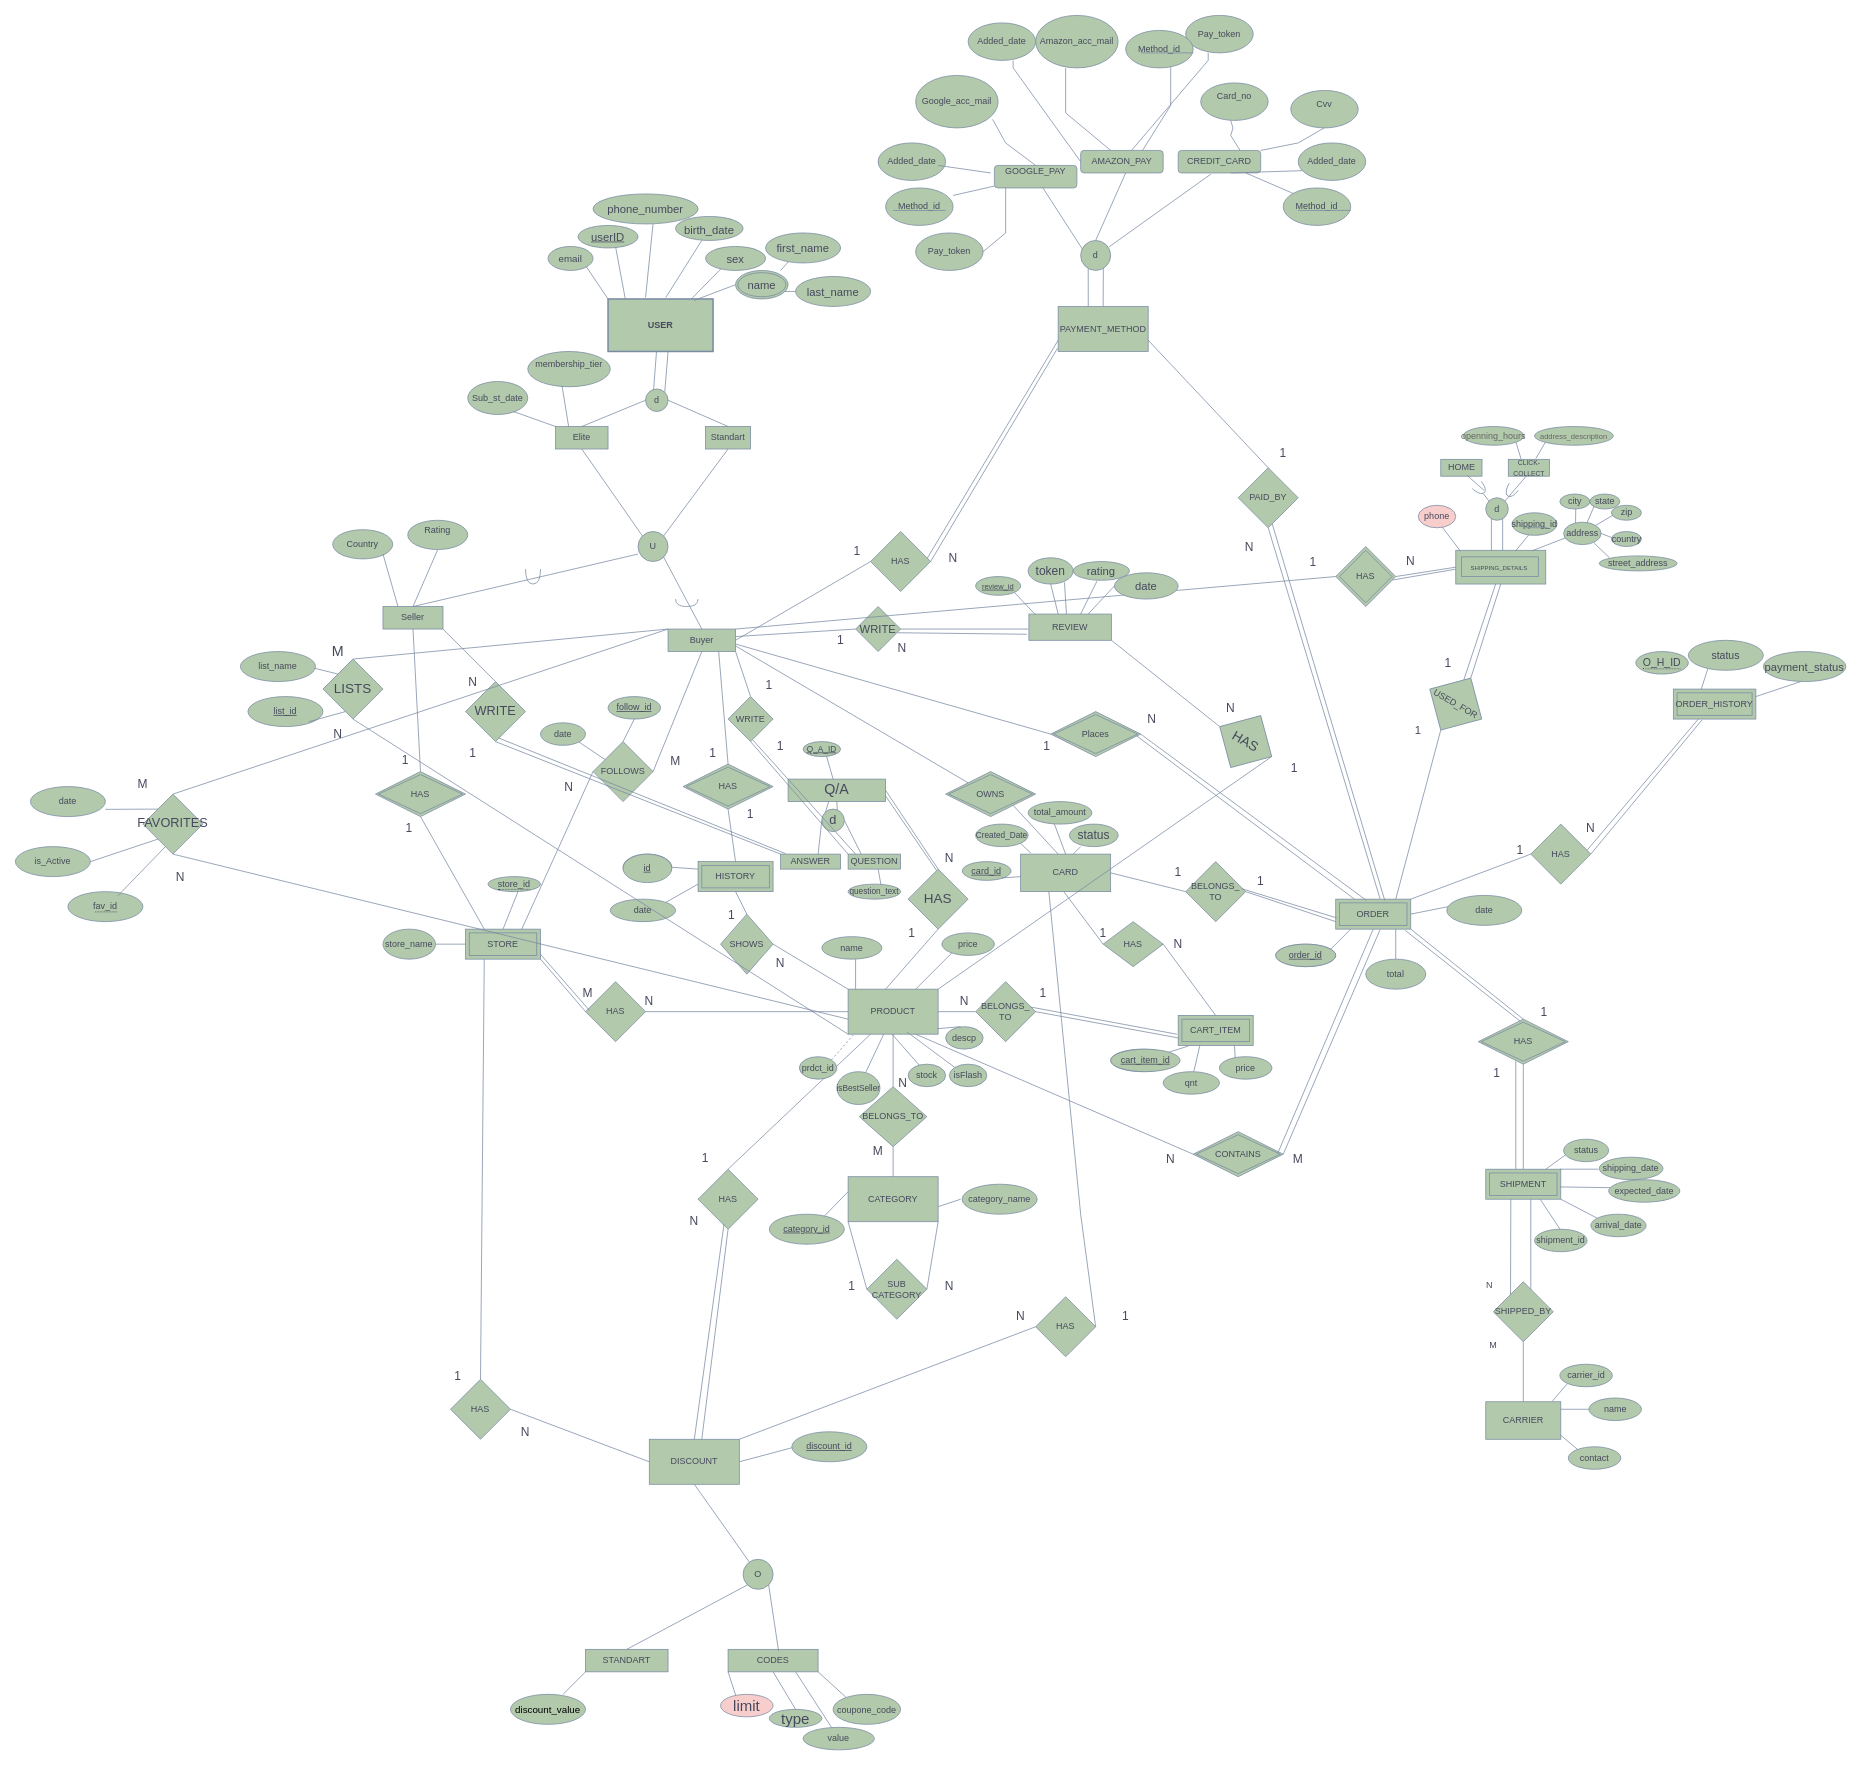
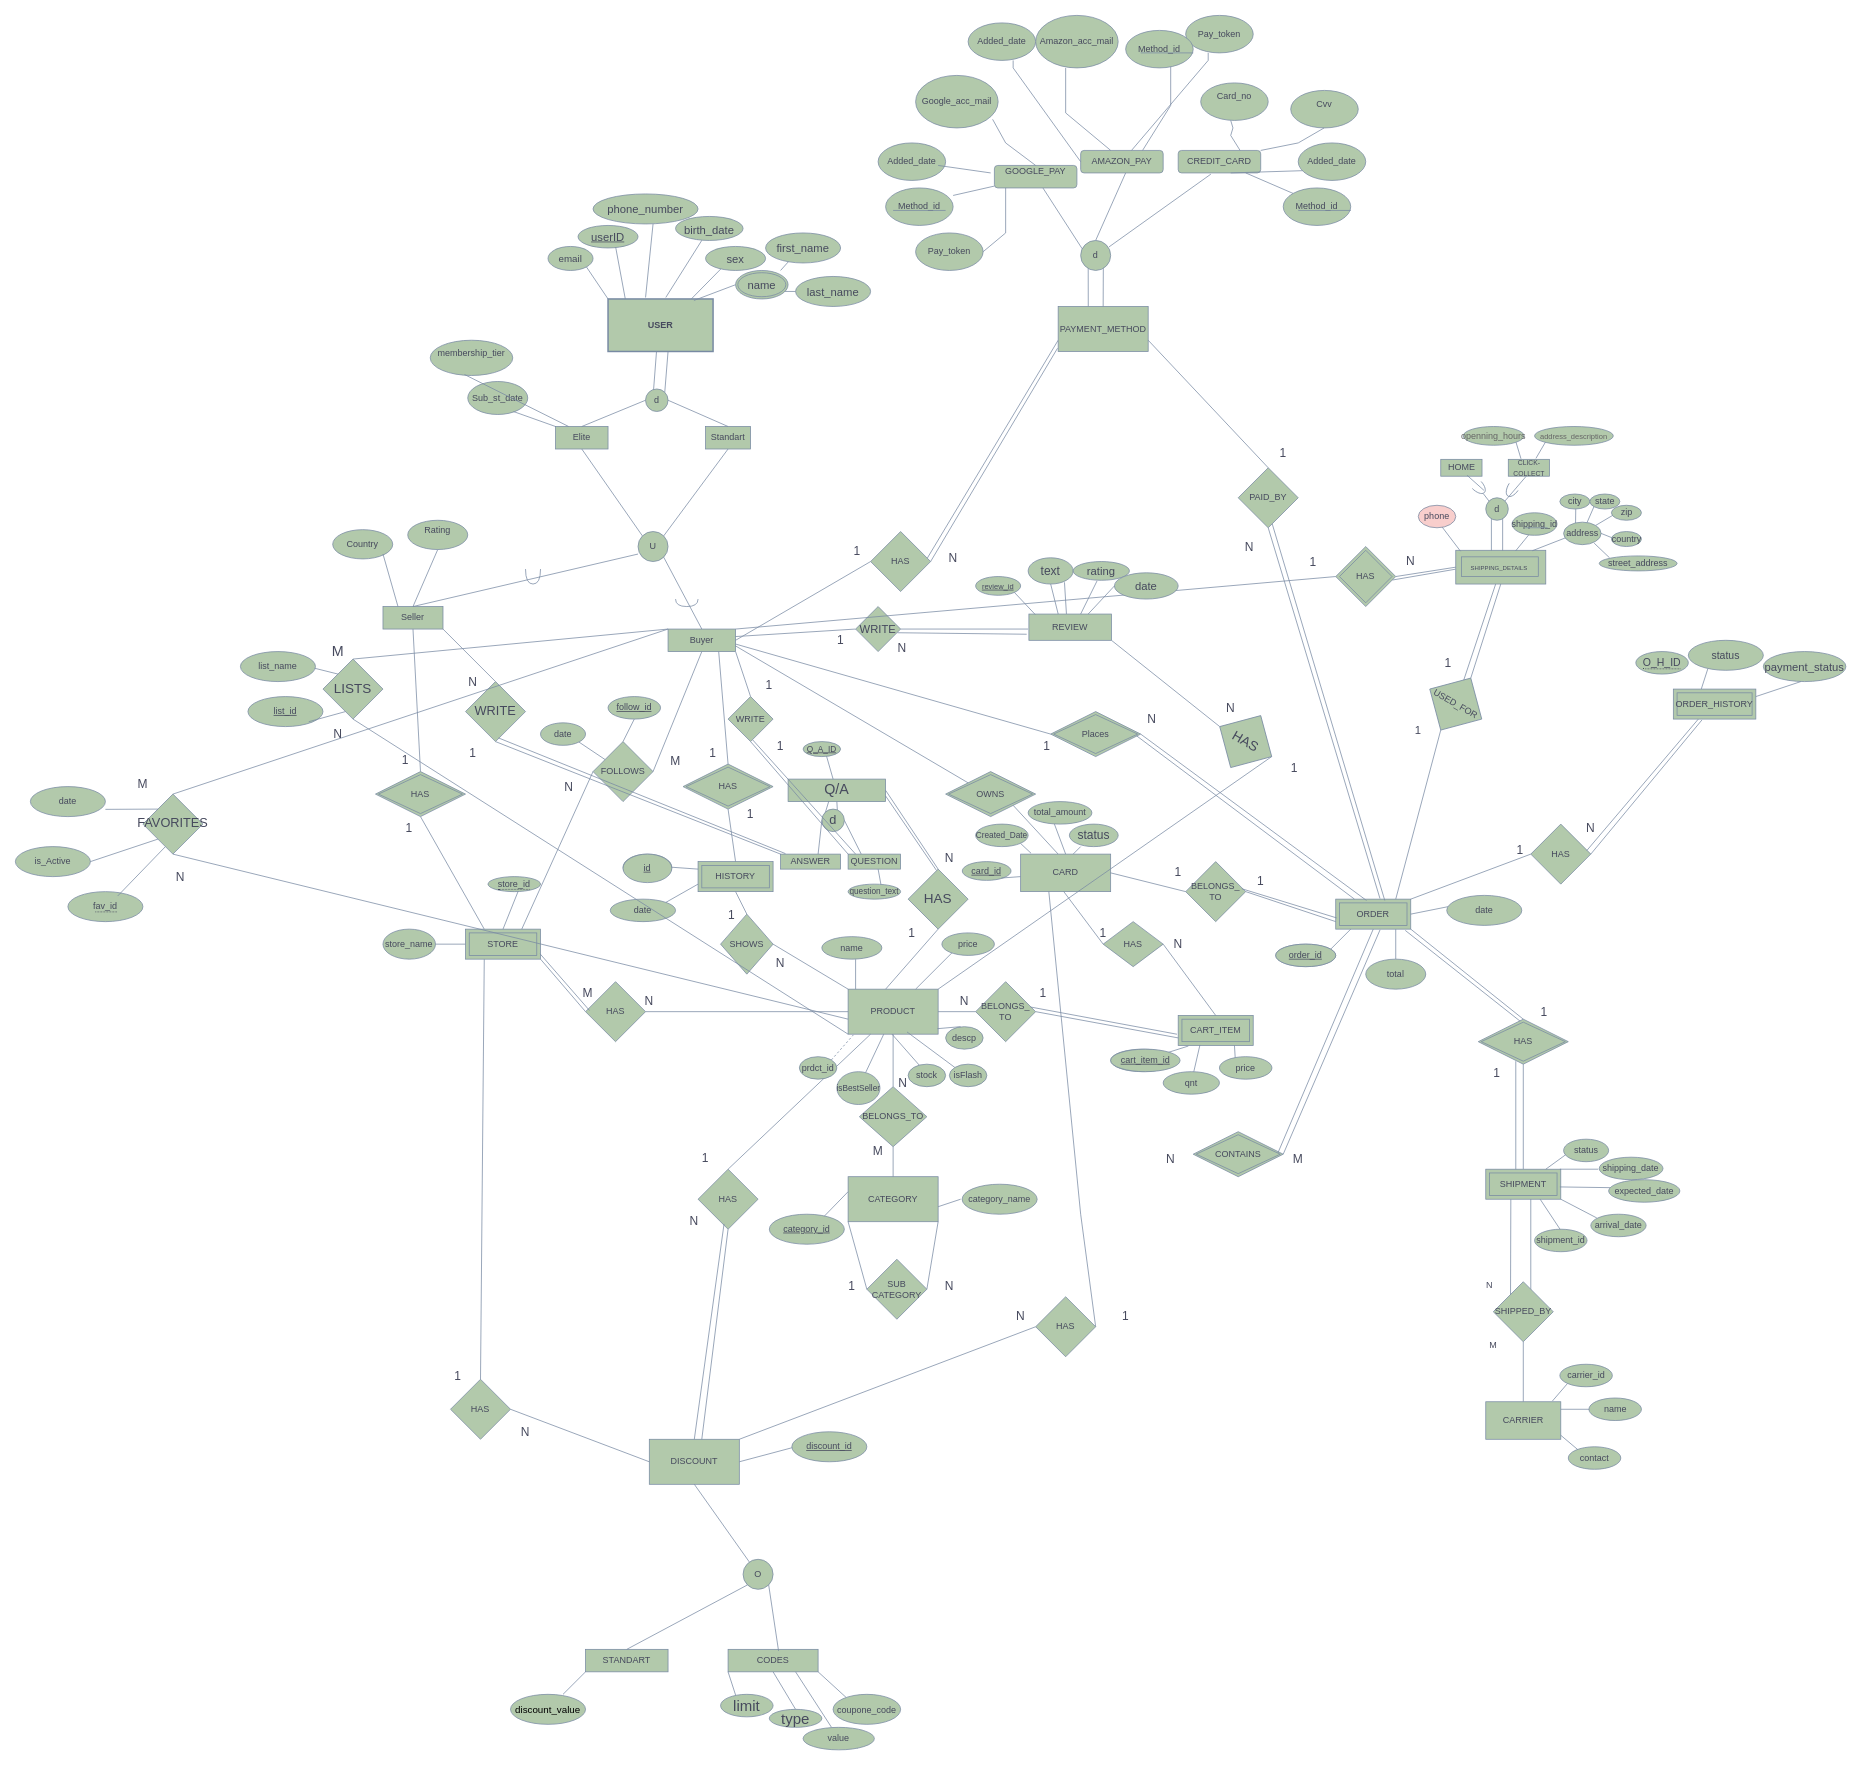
node "membership_tier": moved (569, 369) -> (471, 358)
node "token": label "token" -> "text"
edge "PRODUCT" -- "CONTAINS": removed
node "limit": fillcolor #f8cecc -> #b2c9ab
